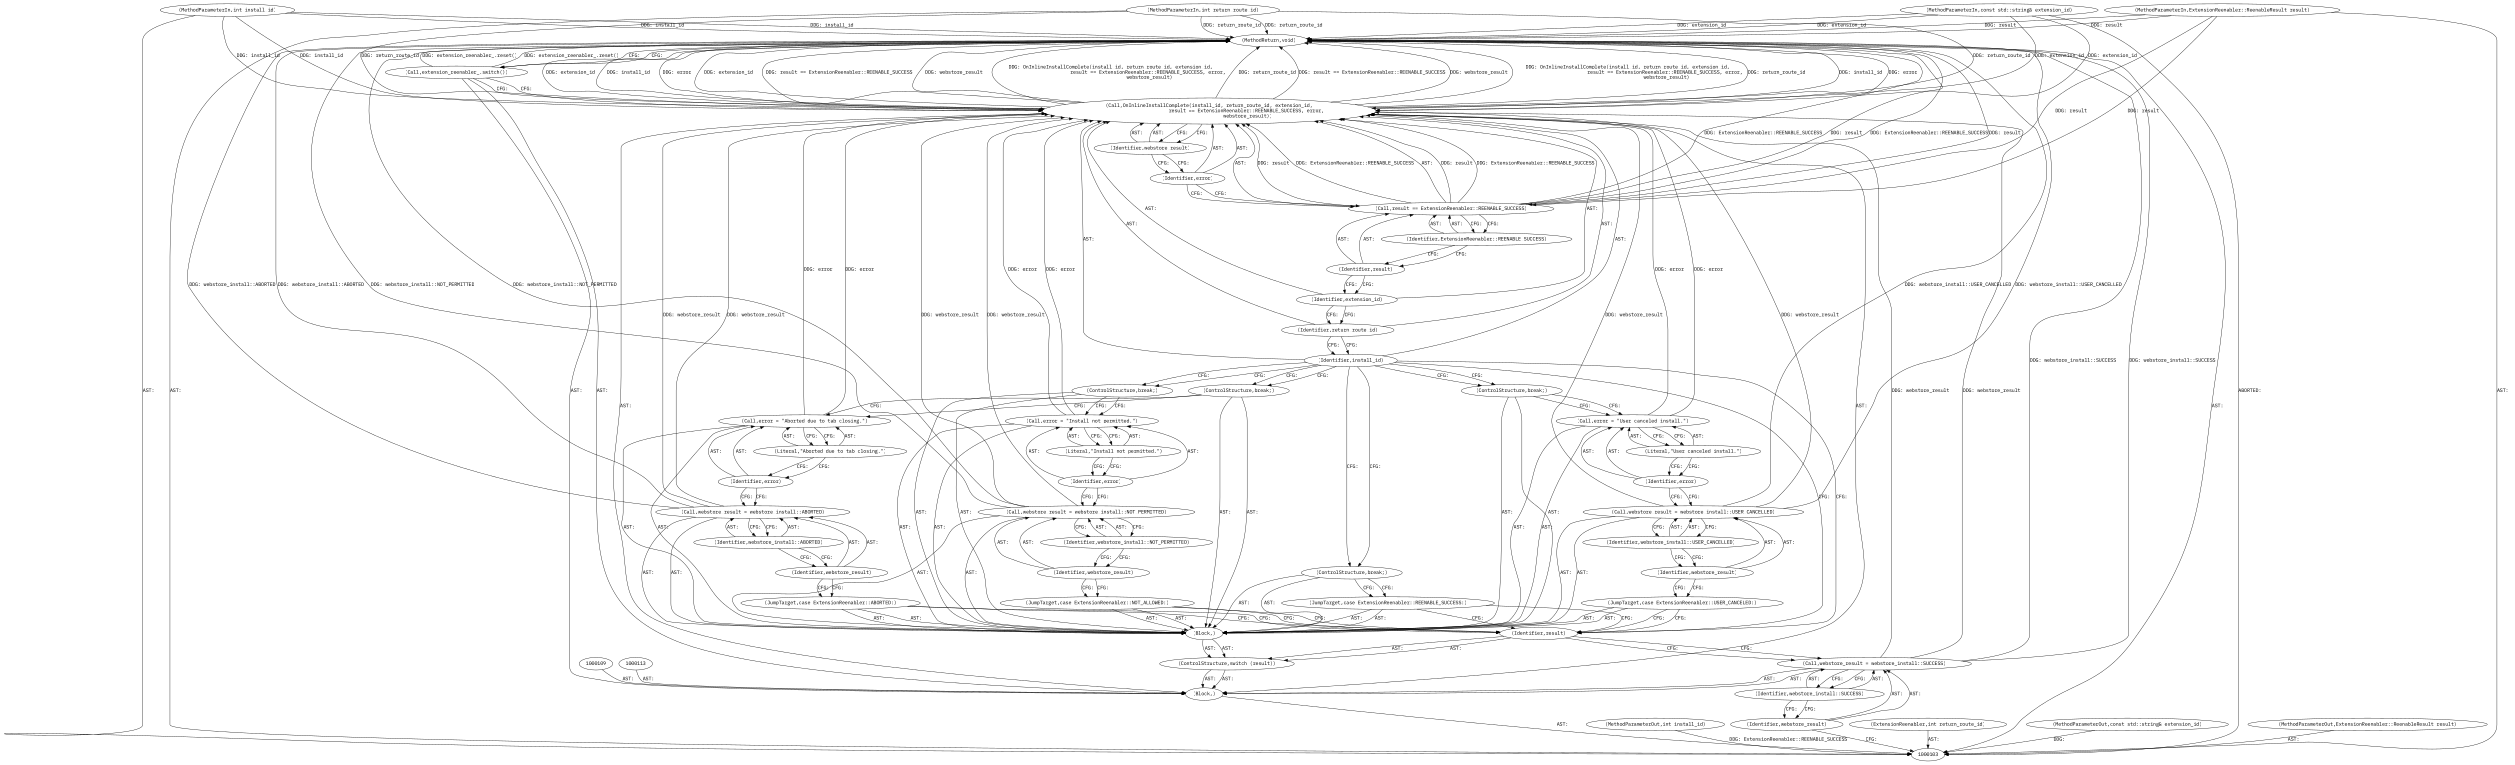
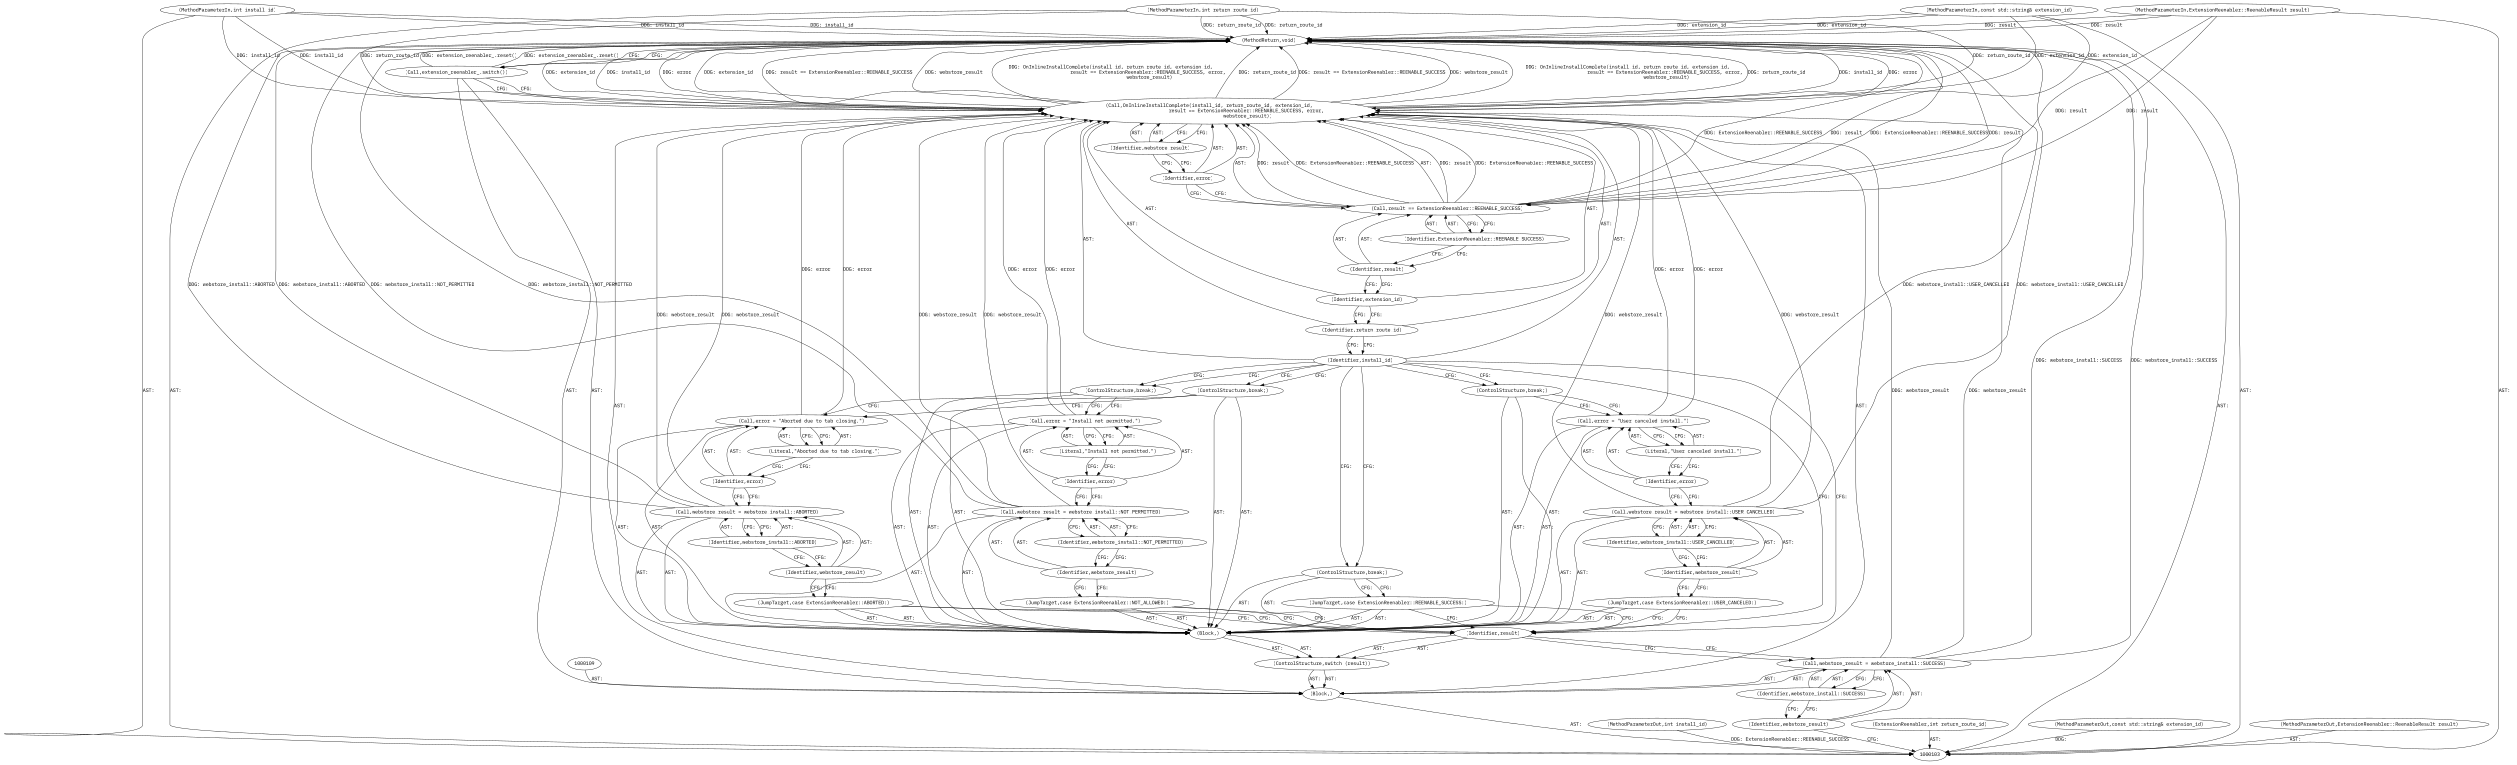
edge "(MethodParameterIn,const std::string& extension_id)" -> "1000103": label "ABORTED: " -> "AST: "
node "1000113": removed
